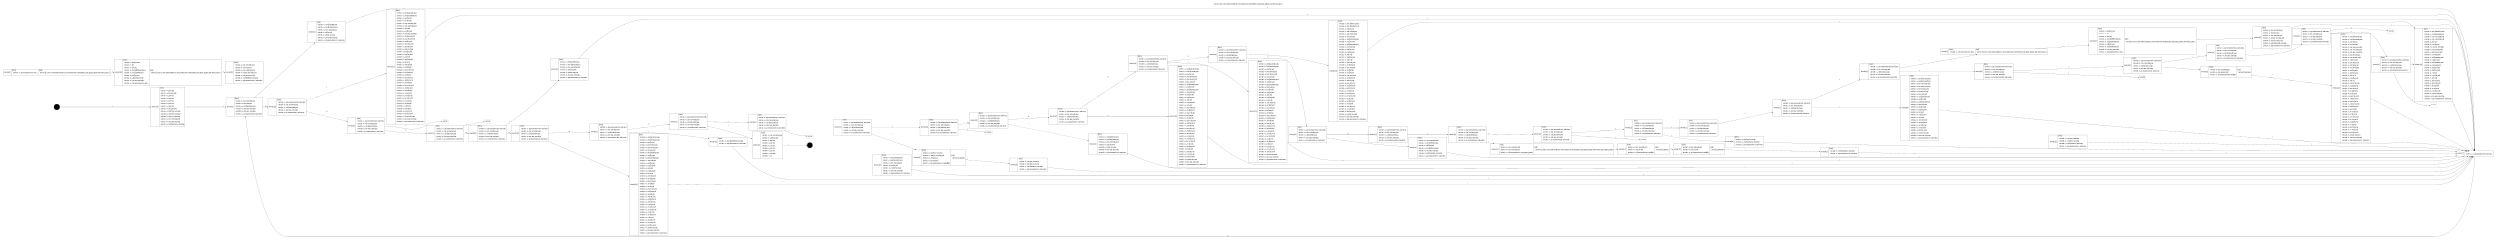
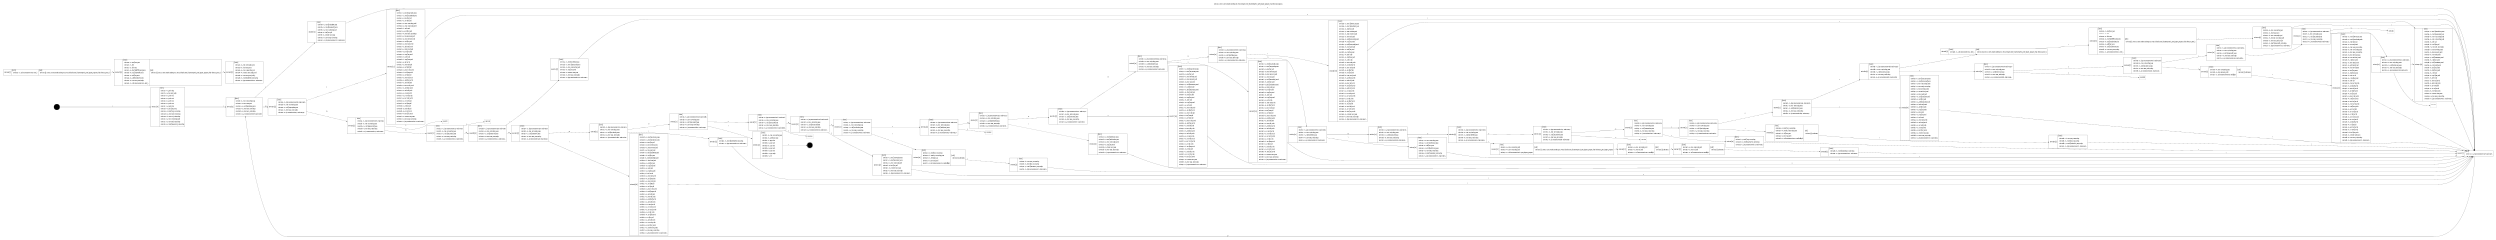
node "0x401358 [25]": added
node "0x401899 [23]": added
